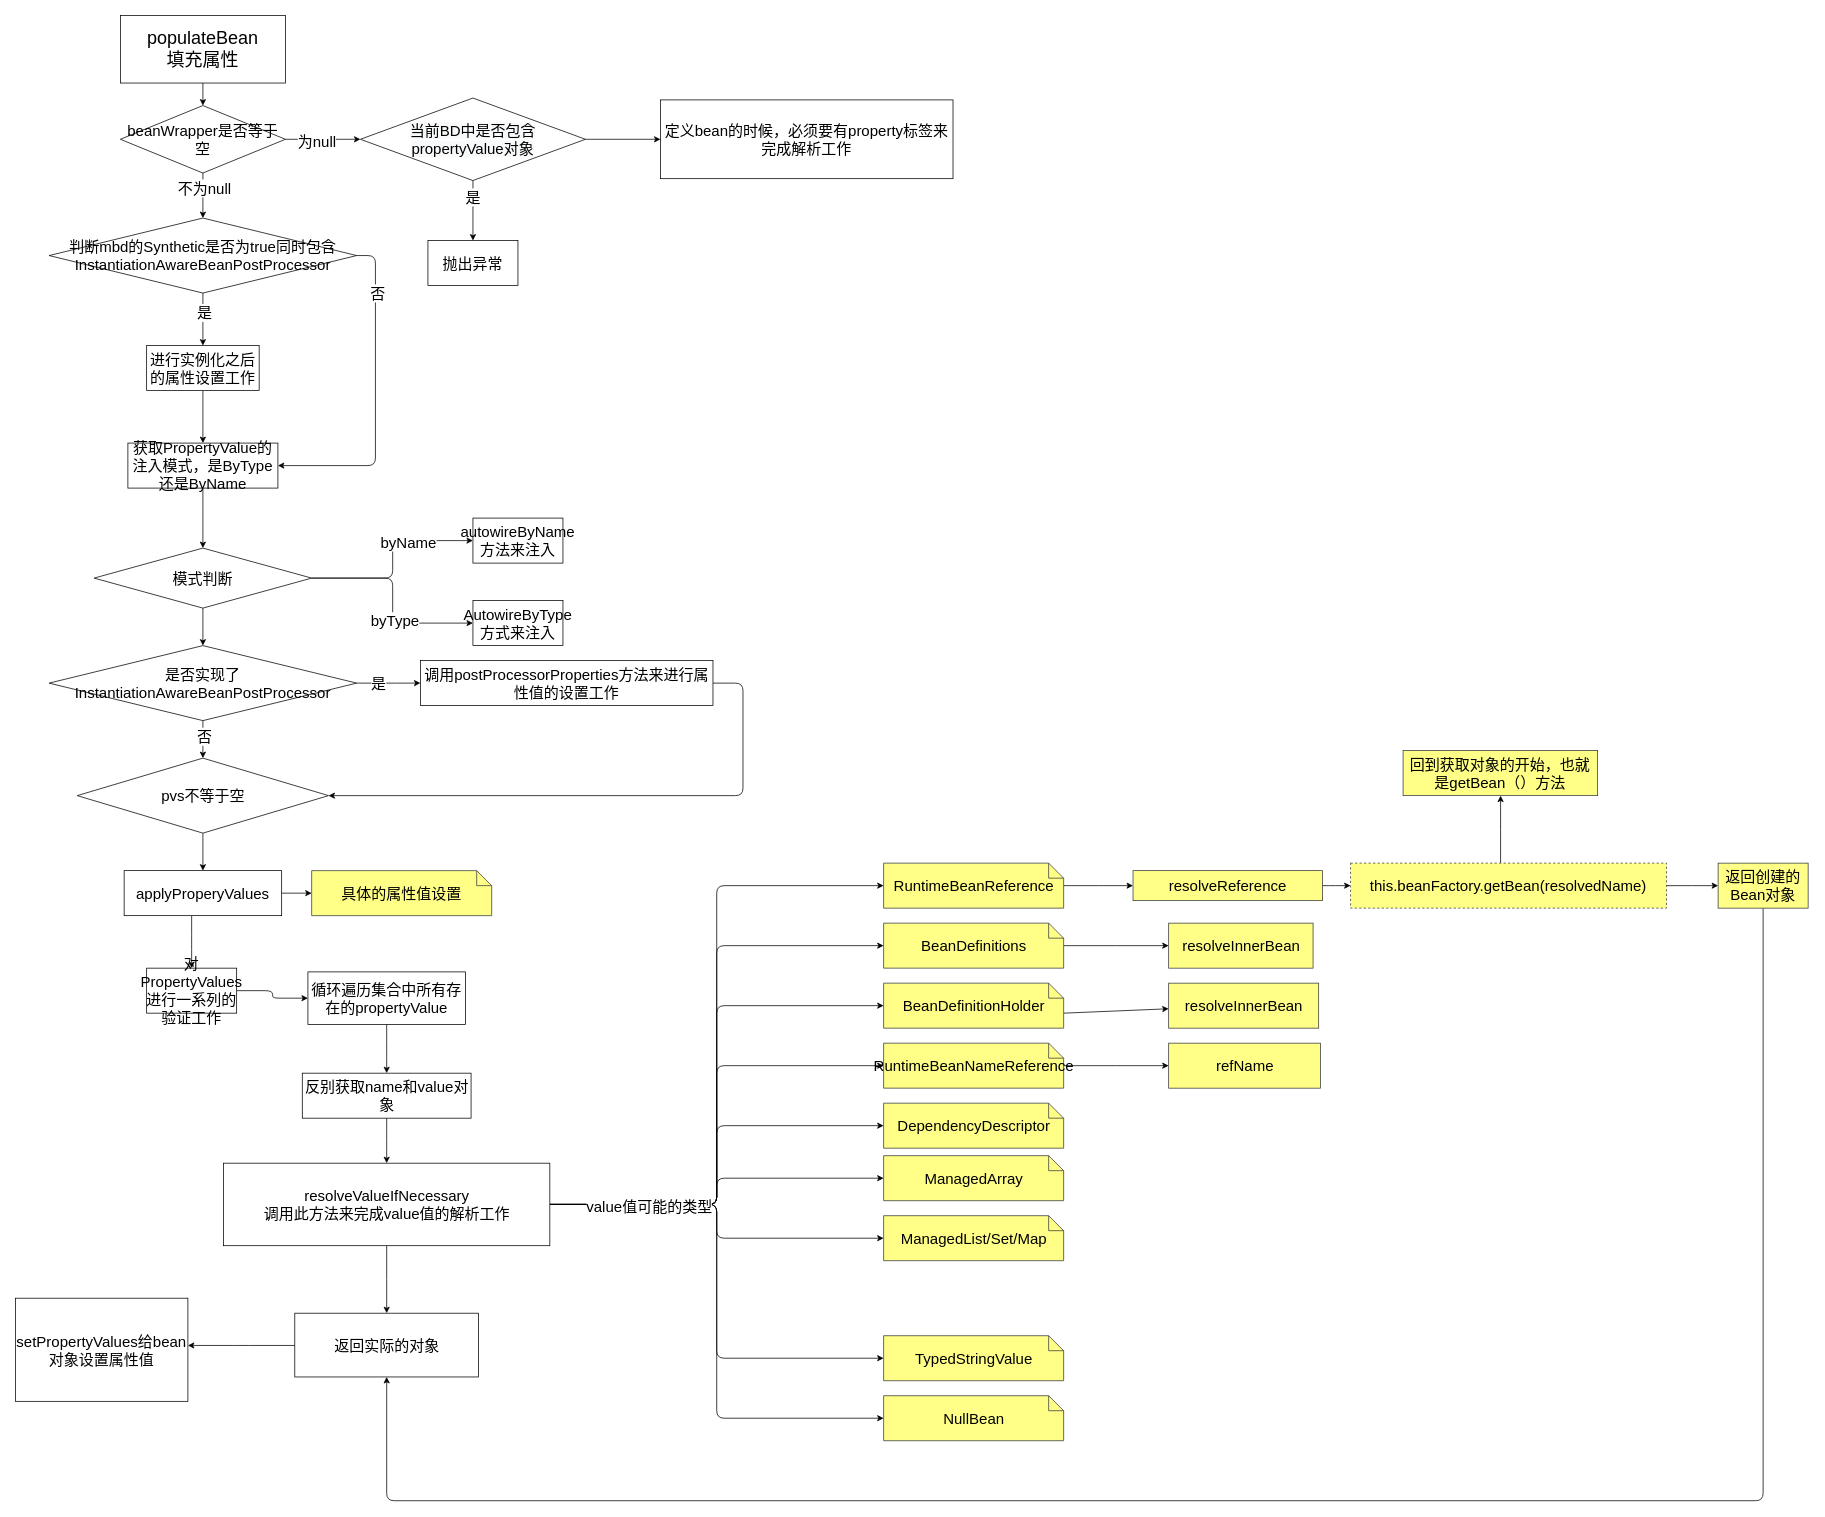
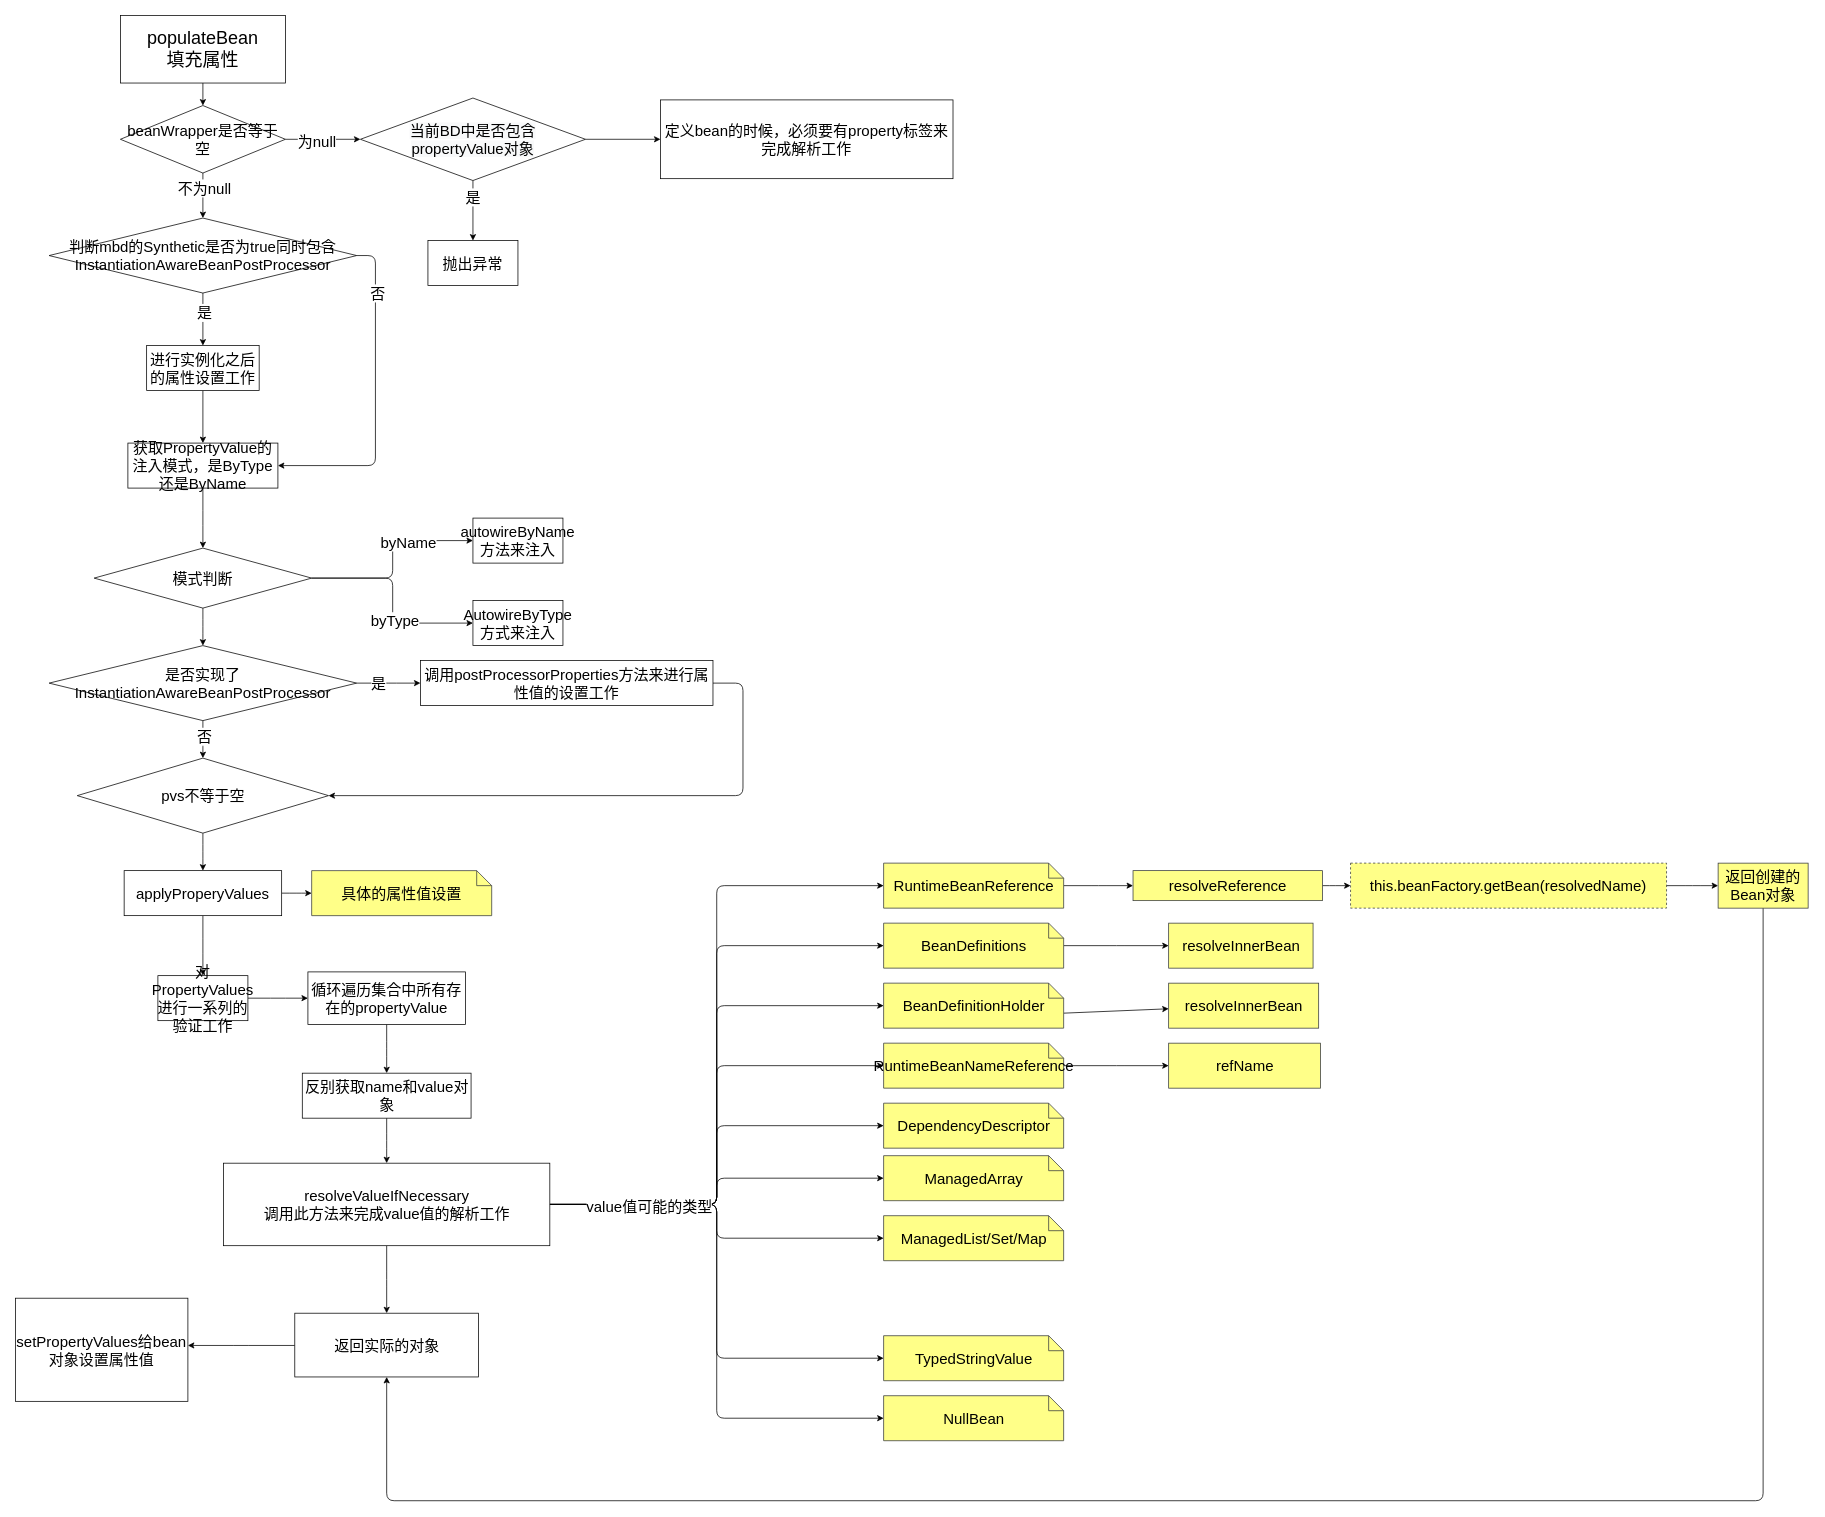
node "回到获取对象的开始，也就是getBean（）方法": removed
edge "this.beanFactory.getBean(resolvedName)" -> "回到获取对象的开始，也就是getBean（）方法": removed
node "对PropertyValues进行一系列的验证工作": moved (192, 990) -> (203, 998)
